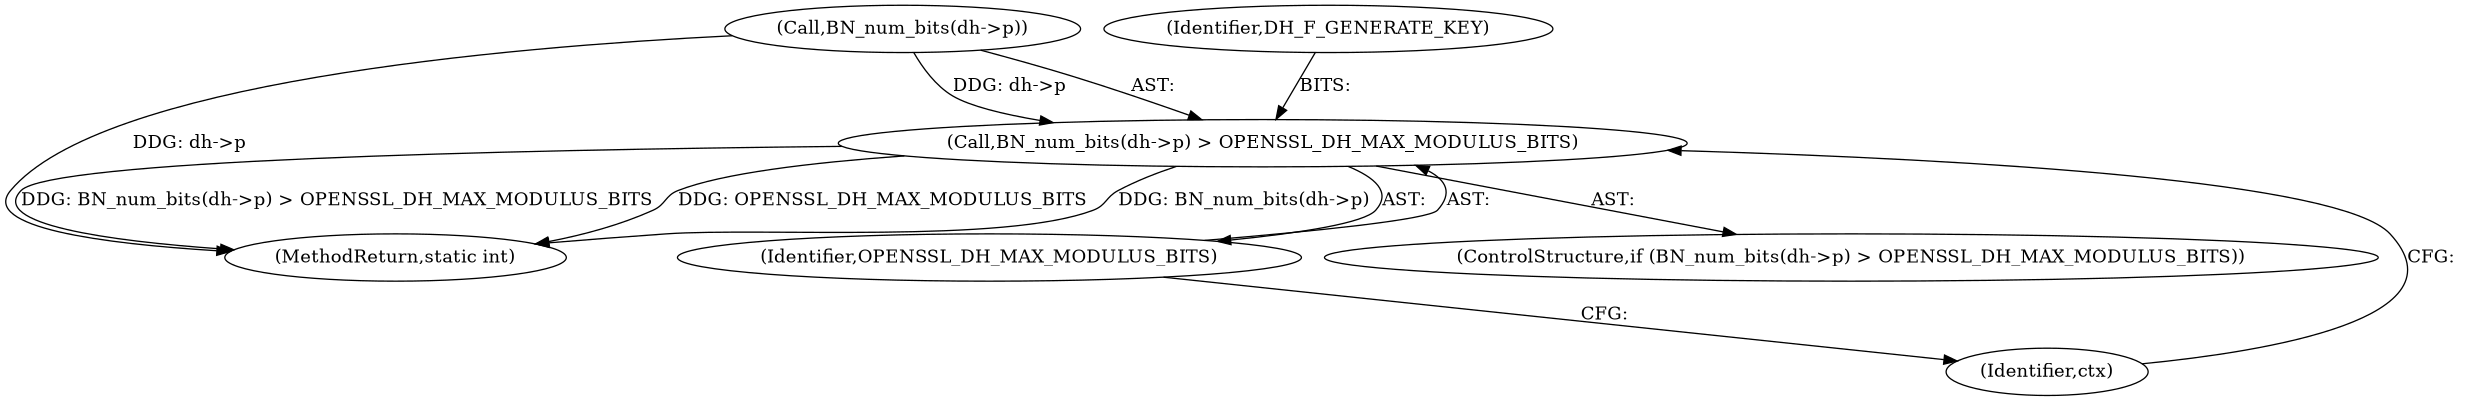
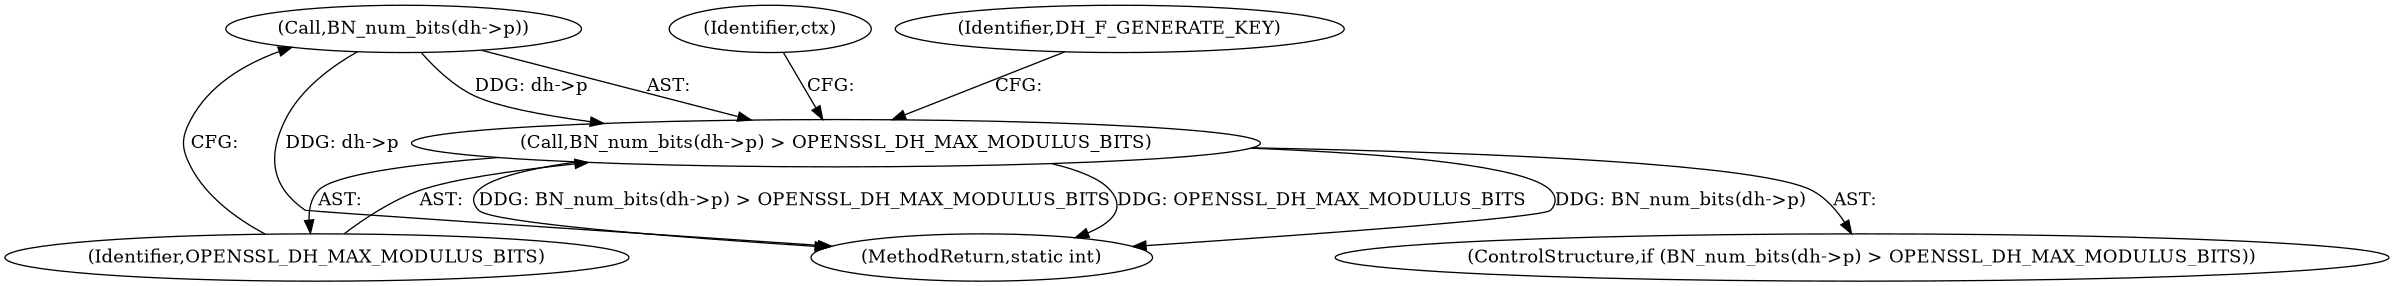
edge "(Identifier,DH_F_GENERATE_KEY)" -> "(Call,BN_num_bits(dh->p) > OPENSSL_DH_MAX_MODULUS_BITS)": label "BITS: " -> "CFG: "
edge "(Identifier,OPENSSL_DH_MAX_MODULUS_BITS)" -> "(Identifier,ctx)": now "(Identifier,OPENSSL_DH_MAX_MODULUS_BITS)" -> "(Call,BN_num_bits(dh->p))"
